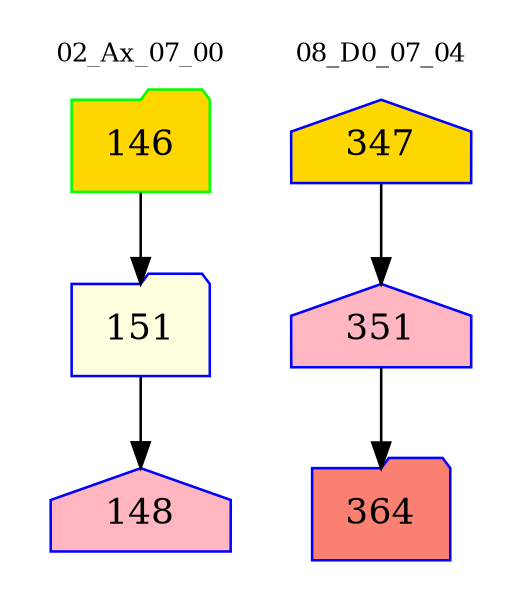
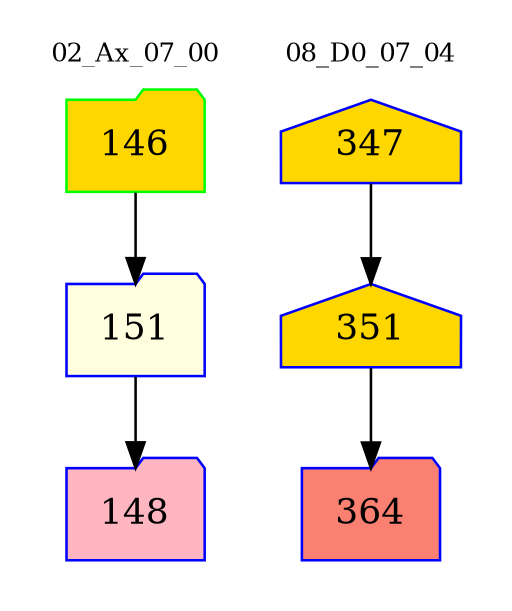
node "351": fillcolor lightpink -> gold
node "148": shape house -> folder
